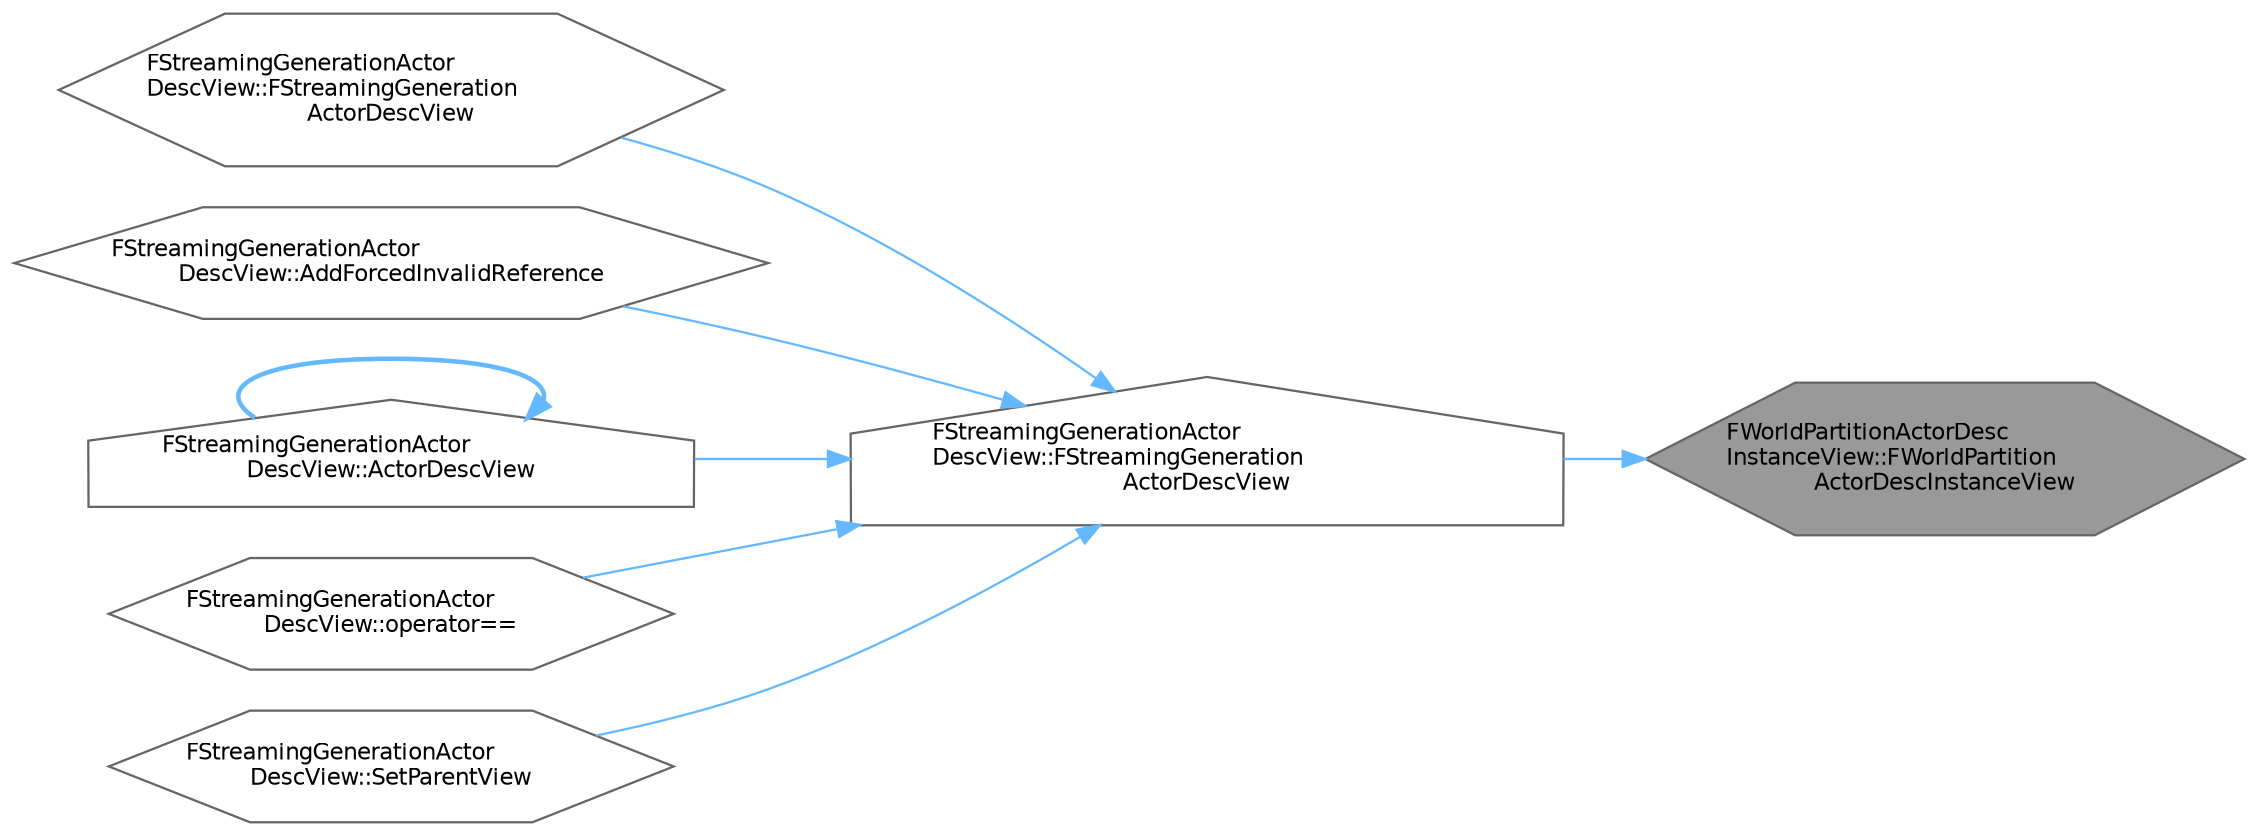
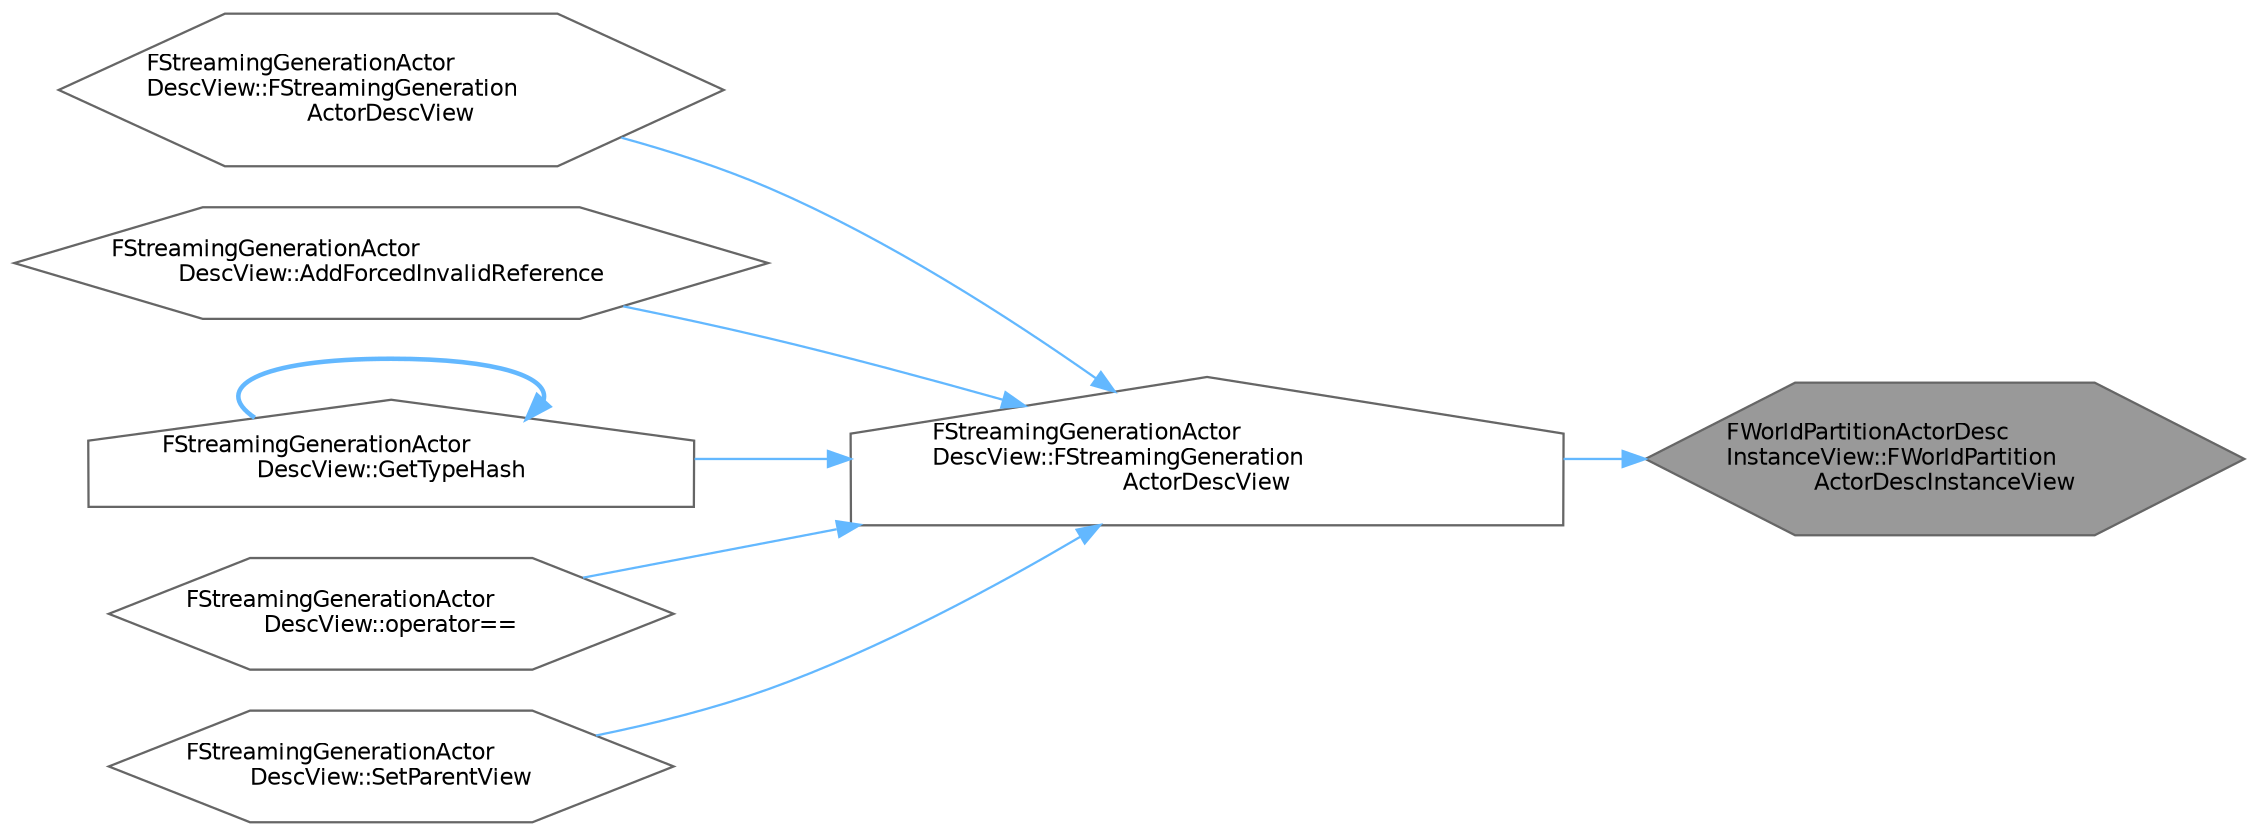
node "FStreamingGenerationActor DescView::ActorDescView": label "FStreamingGenerationActor DescView::ActorDescView" -> "FStreamingGenerationActor DescView::GetTypeHash"
